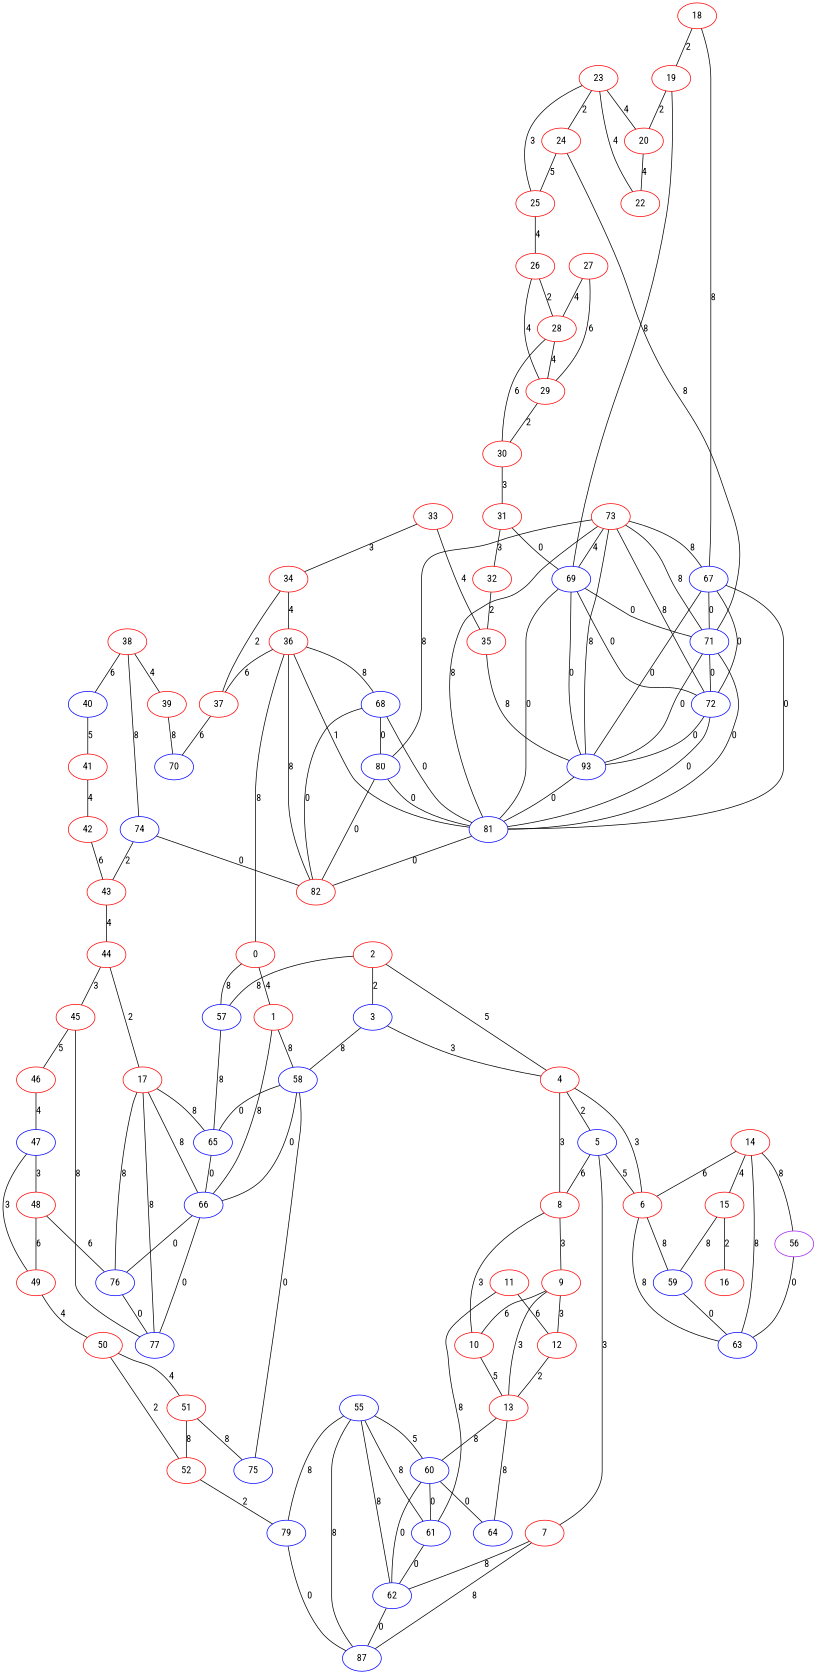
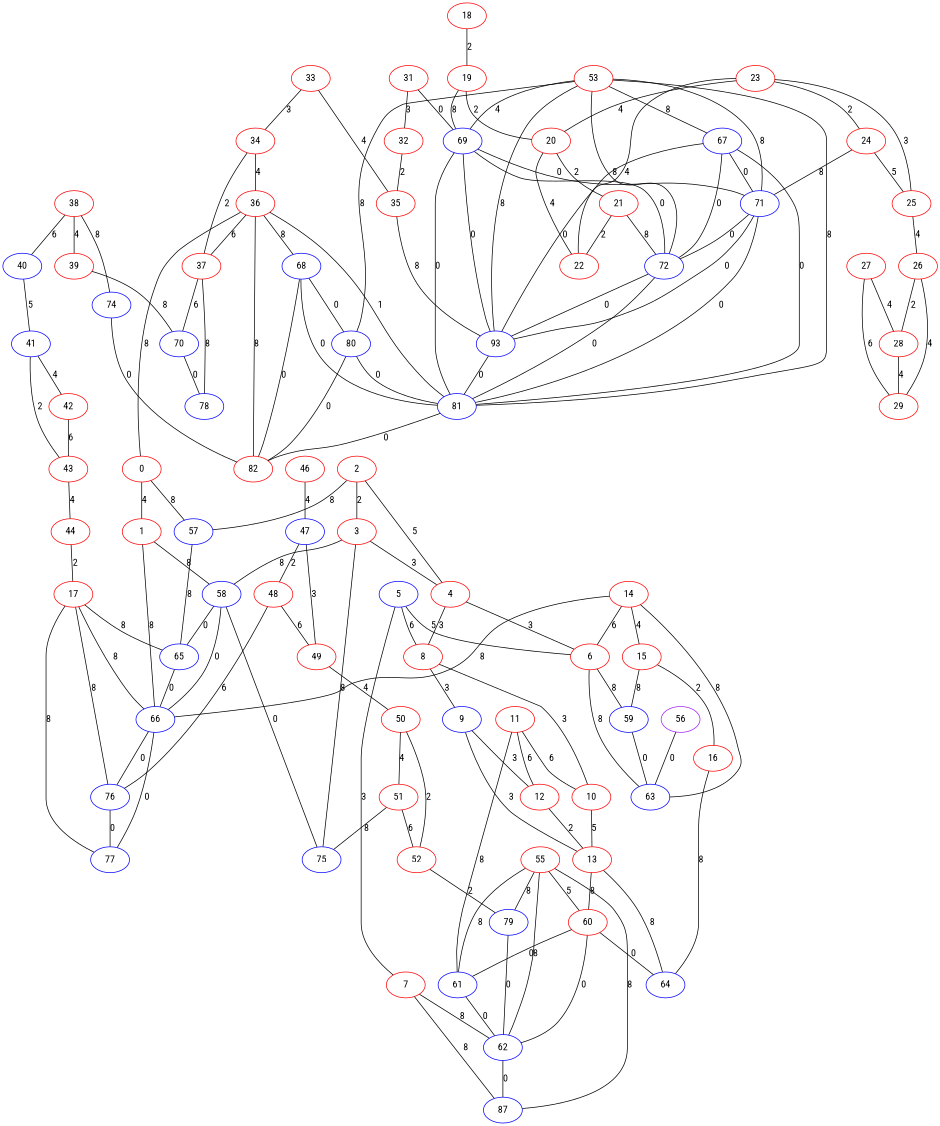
node "21": added
edge "18" -- "67": removed, label "8"
node "78": added
node "30": removed
node "73": label "73" -> "53"
edge "3" -- "75": added, label "8"
node "41": color red -> blue
edge "74" -- "43": now "41" -- "43"
edge "16" -- "64": added, label "8"
node "45": removed
node "3": color blue -> red
edge "4" -- "5": removed, label "2"
edge "47" -- "48": label "3" -> "2"
edge "14" -- "56": now "14" -- "66"
node "9": color red -> blue
edge "9" -- "10": now "11" -- "10"
node "55": color blue -> red
edge "51" -- "52": label "8" -> "6"
node "60": color blue -> red
edge "79" -- "87": now "79" -- "62"
